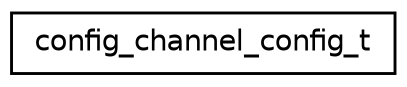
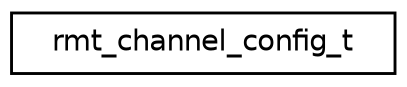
node "config_channel_config_t": label "config_channel_config_t" -> "rmt_channel_config_t"
